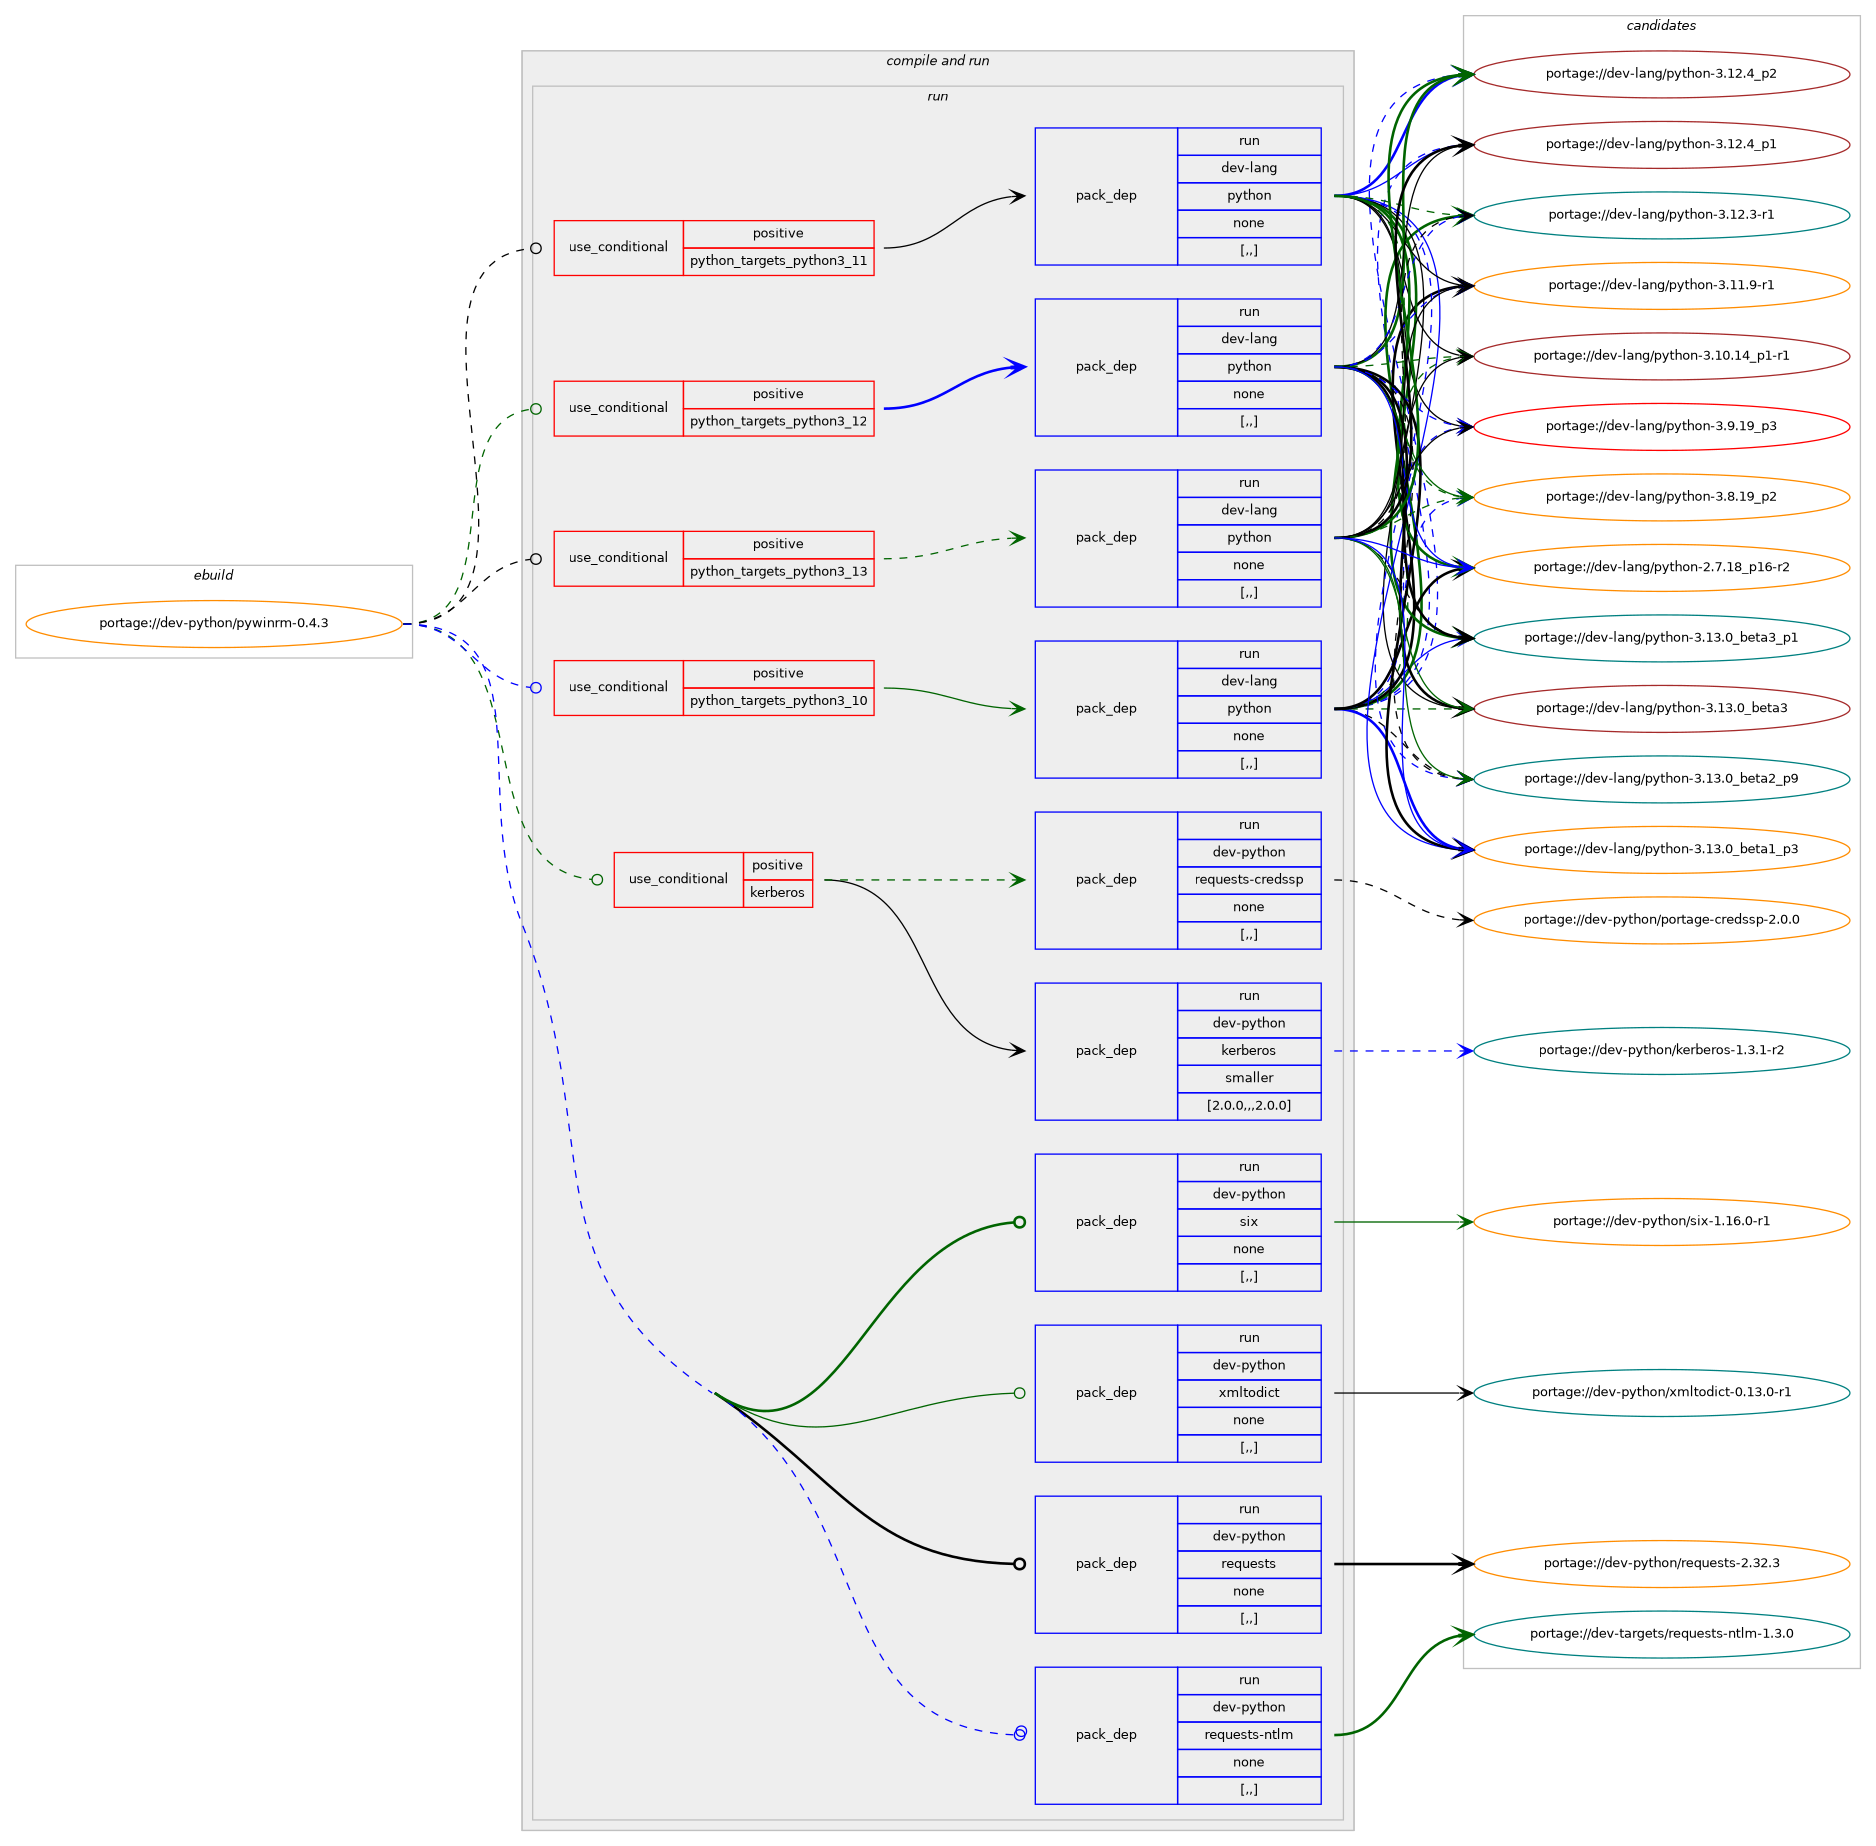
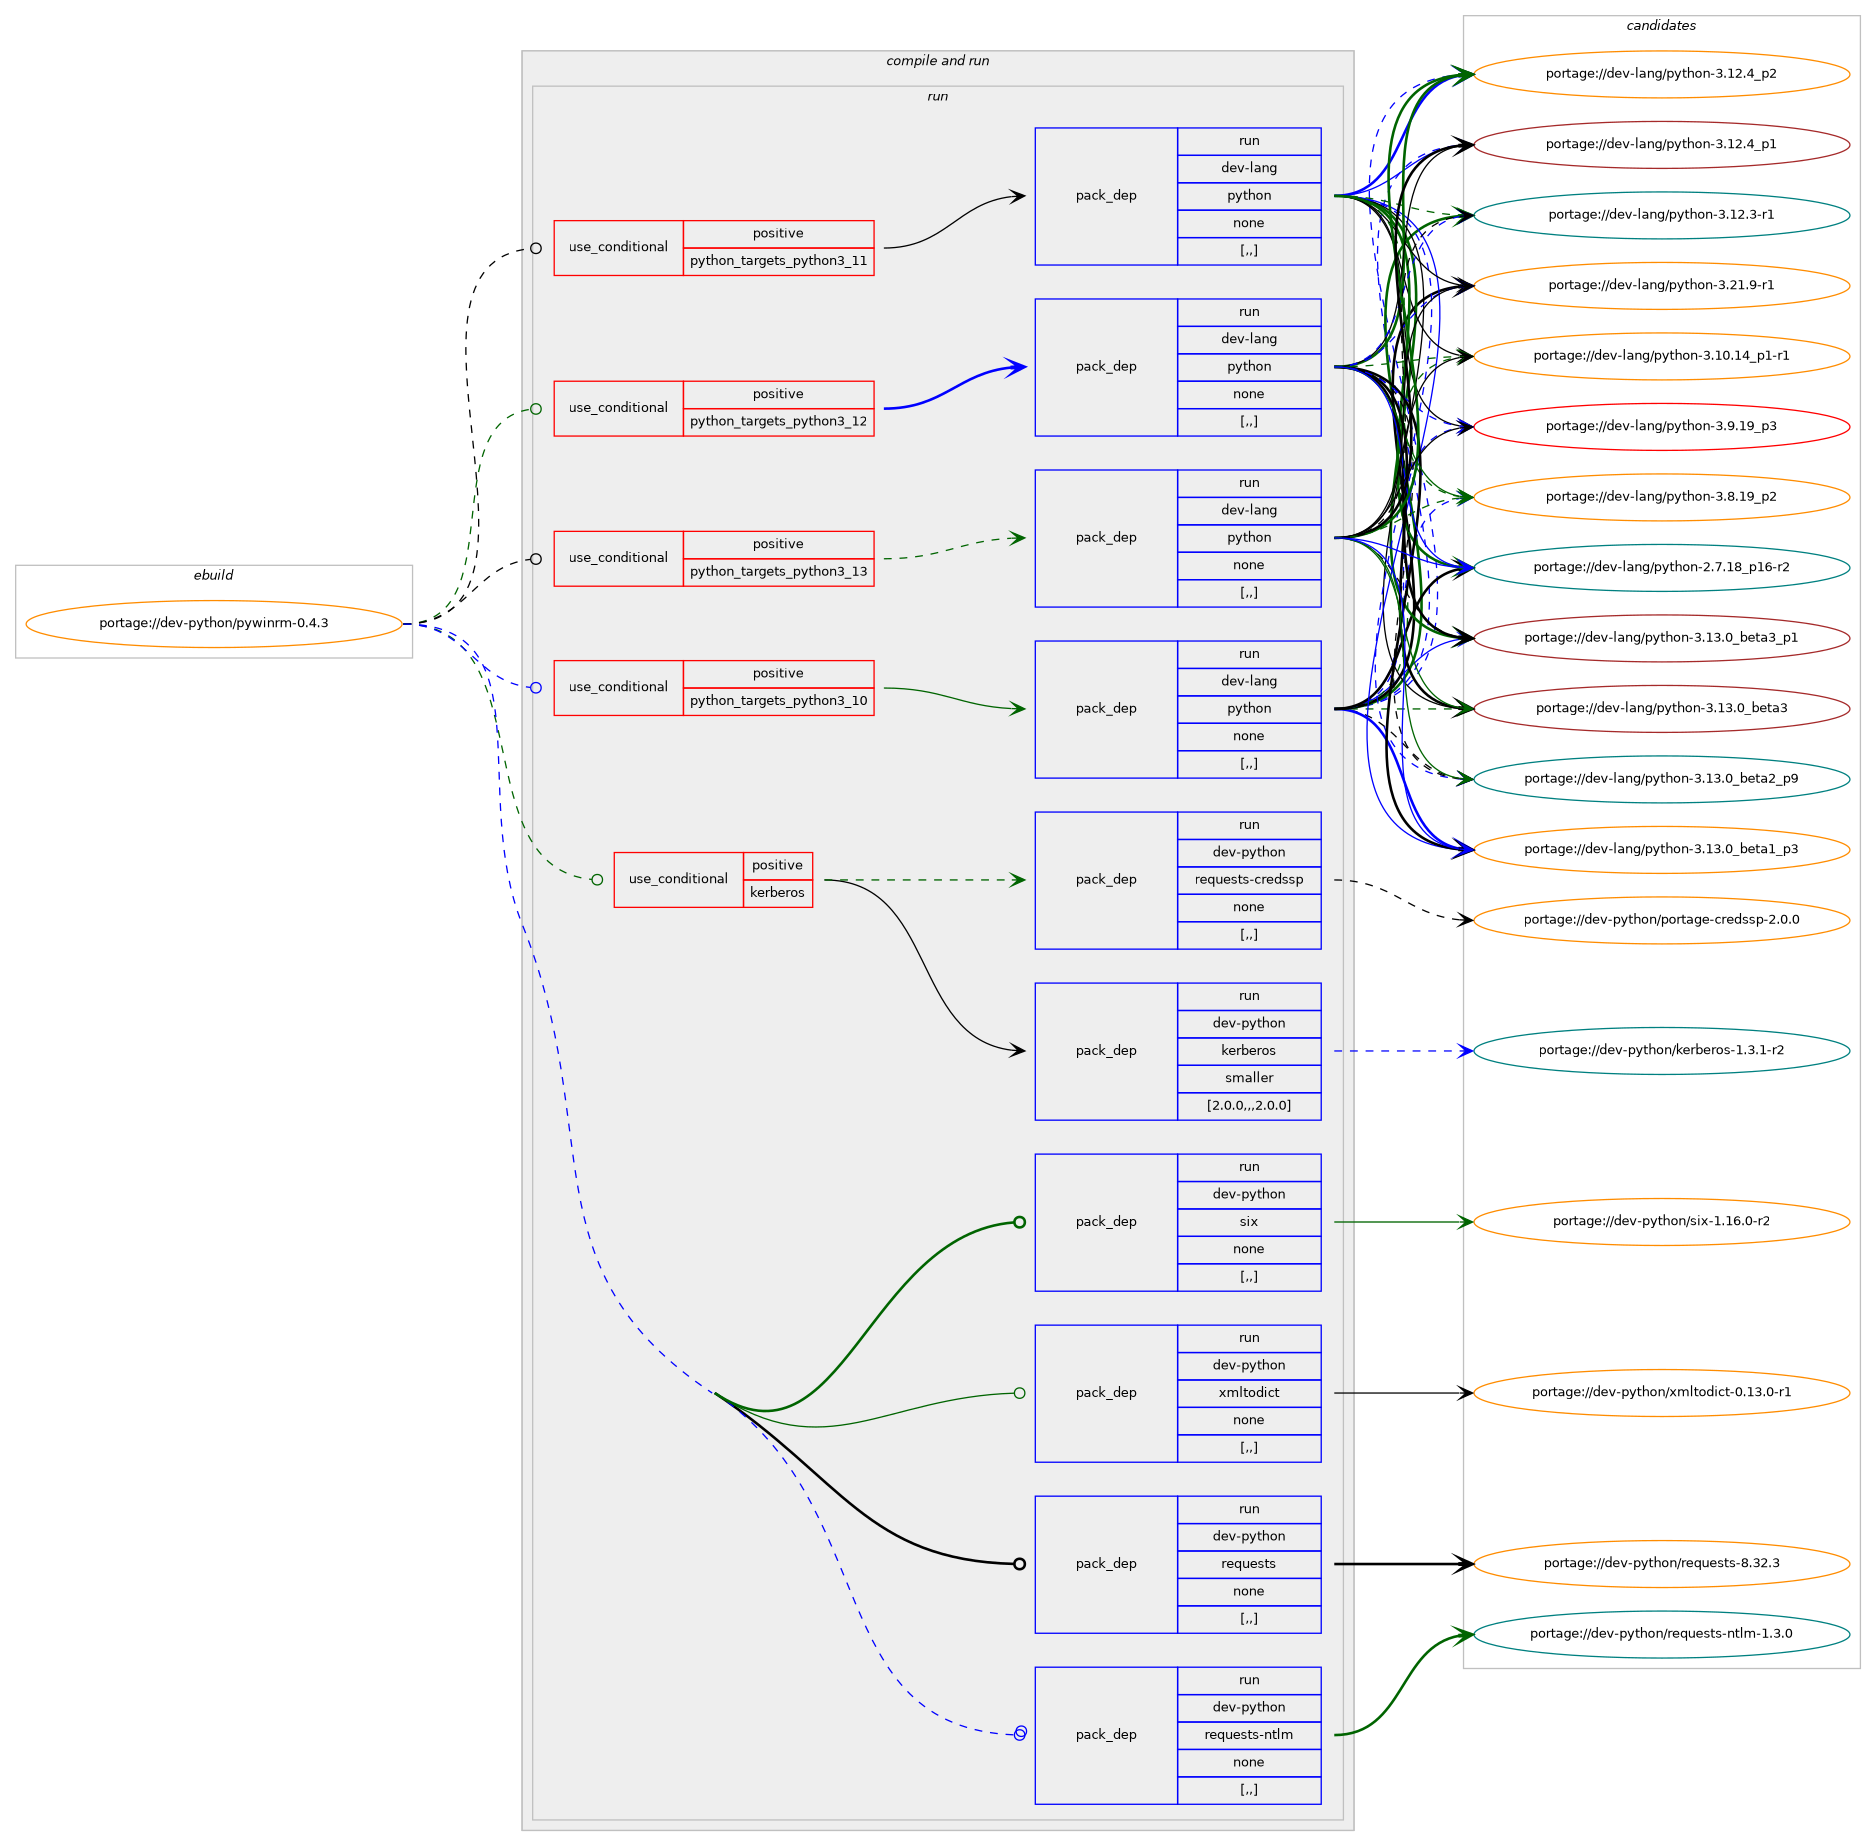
node "portage://dev-lang/python-3.12.4_p2": color brown -> darkorange
node "portage://dev-lang/python-3.11.9-r1": label "portage://dev-lang/python-3.11.9-r1" -> "portage://dev-lang/python-3.21.9-r1"
node "portage://dev-lang/python-3.10.14_p1-r1": color brown -> darkorange
node "portage://dev-lang/python-2.7.18_p16-r2": color darkorange -> teal
node "portage://dev-lang/python-3.13.0_beta3_p1": color teal -> brown
node "portage://dev-python/six-1.16.0-r1": label "portage://dev-python/six-1.16.0-r1" -> "portage://dev-python/six-1.16.0-r2"
node "portage://dev-python/xmltodict-0.13.0-r1": color teal -> darkorange
node "portage://dev-python/requests-2.32.3": label "portage://dev-python/requests-2.32.3" -> "portage://dev-python/requests-8.32.3"
node "portage://dev-targets/requests-ntlm-1.3.0": label "portage://dev-targets/requests-ntlm-1.3.0" -> "portage://dev-python/requests-ntlm-1.3.0"
